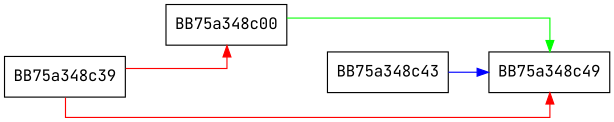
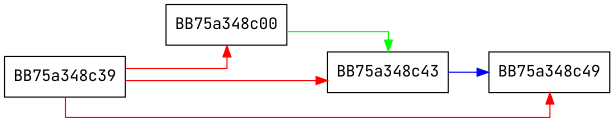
edge "BB75a348c00" -> "BB75a348c49": now "BB75a348c00" -> "BB75a348c43"
edge "BB75a348c39" -> "BB75a348c43": added
